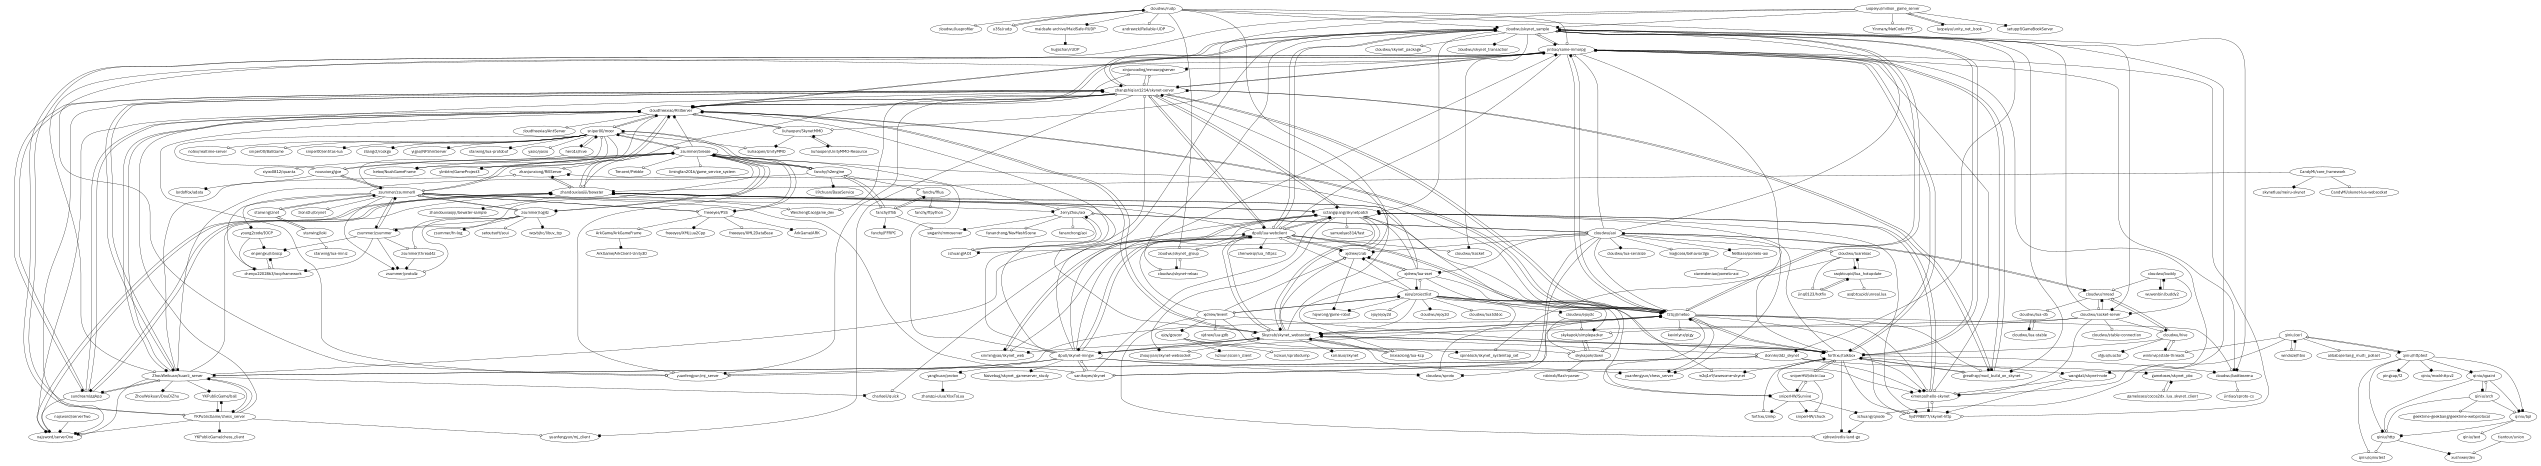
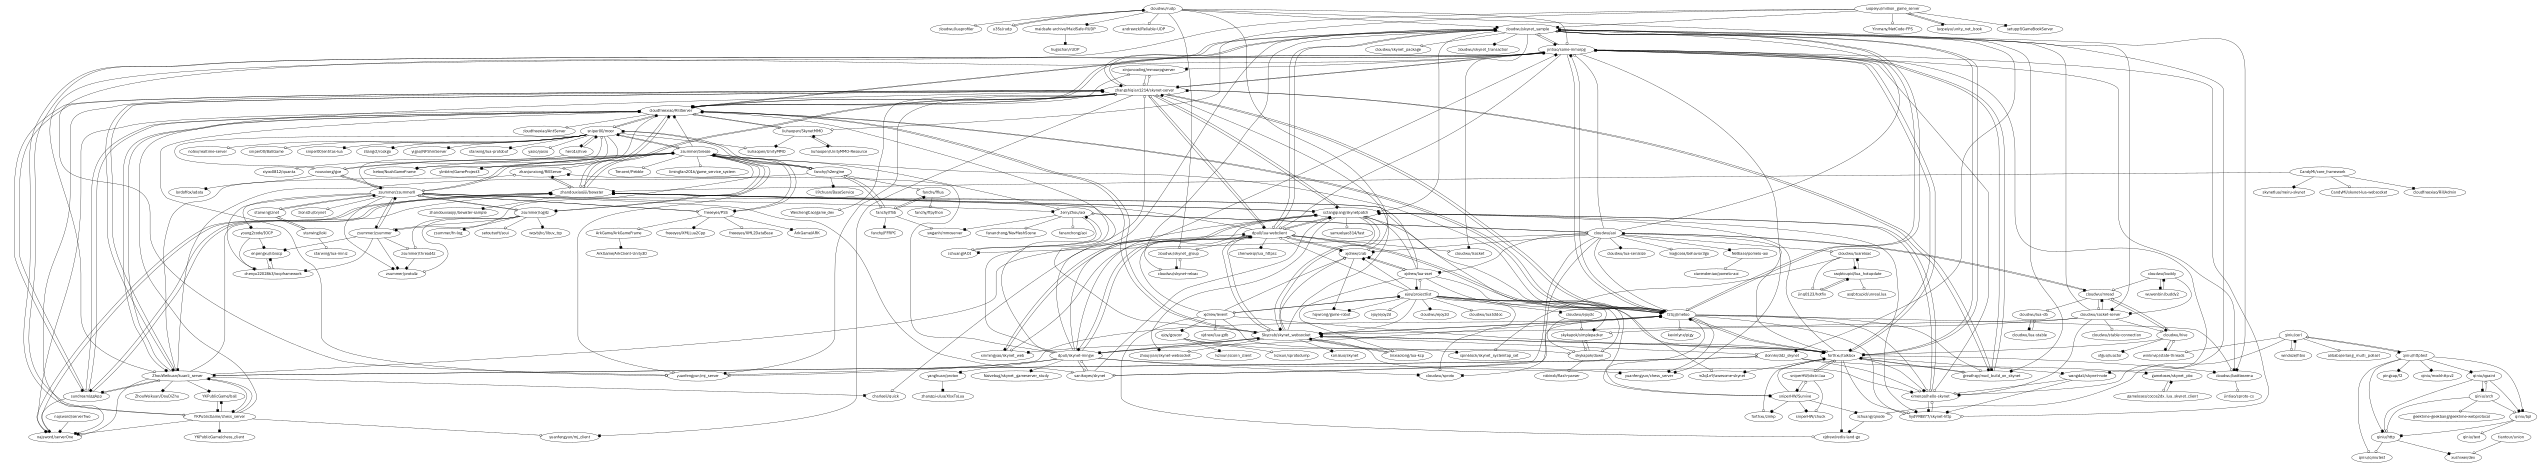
node "cloudfreexiao/RillAdmin": added
edge "zhandouxiaojiji/bewater" -> "WeichengCao/game_dev": now "zhandouxiaojiji/bewater" -> "zhangshiqian1214/skynet-server"
edge "donnki/ddz_skynet" -> "ximenpo/hello-skynet": arrowhead box -> odot
